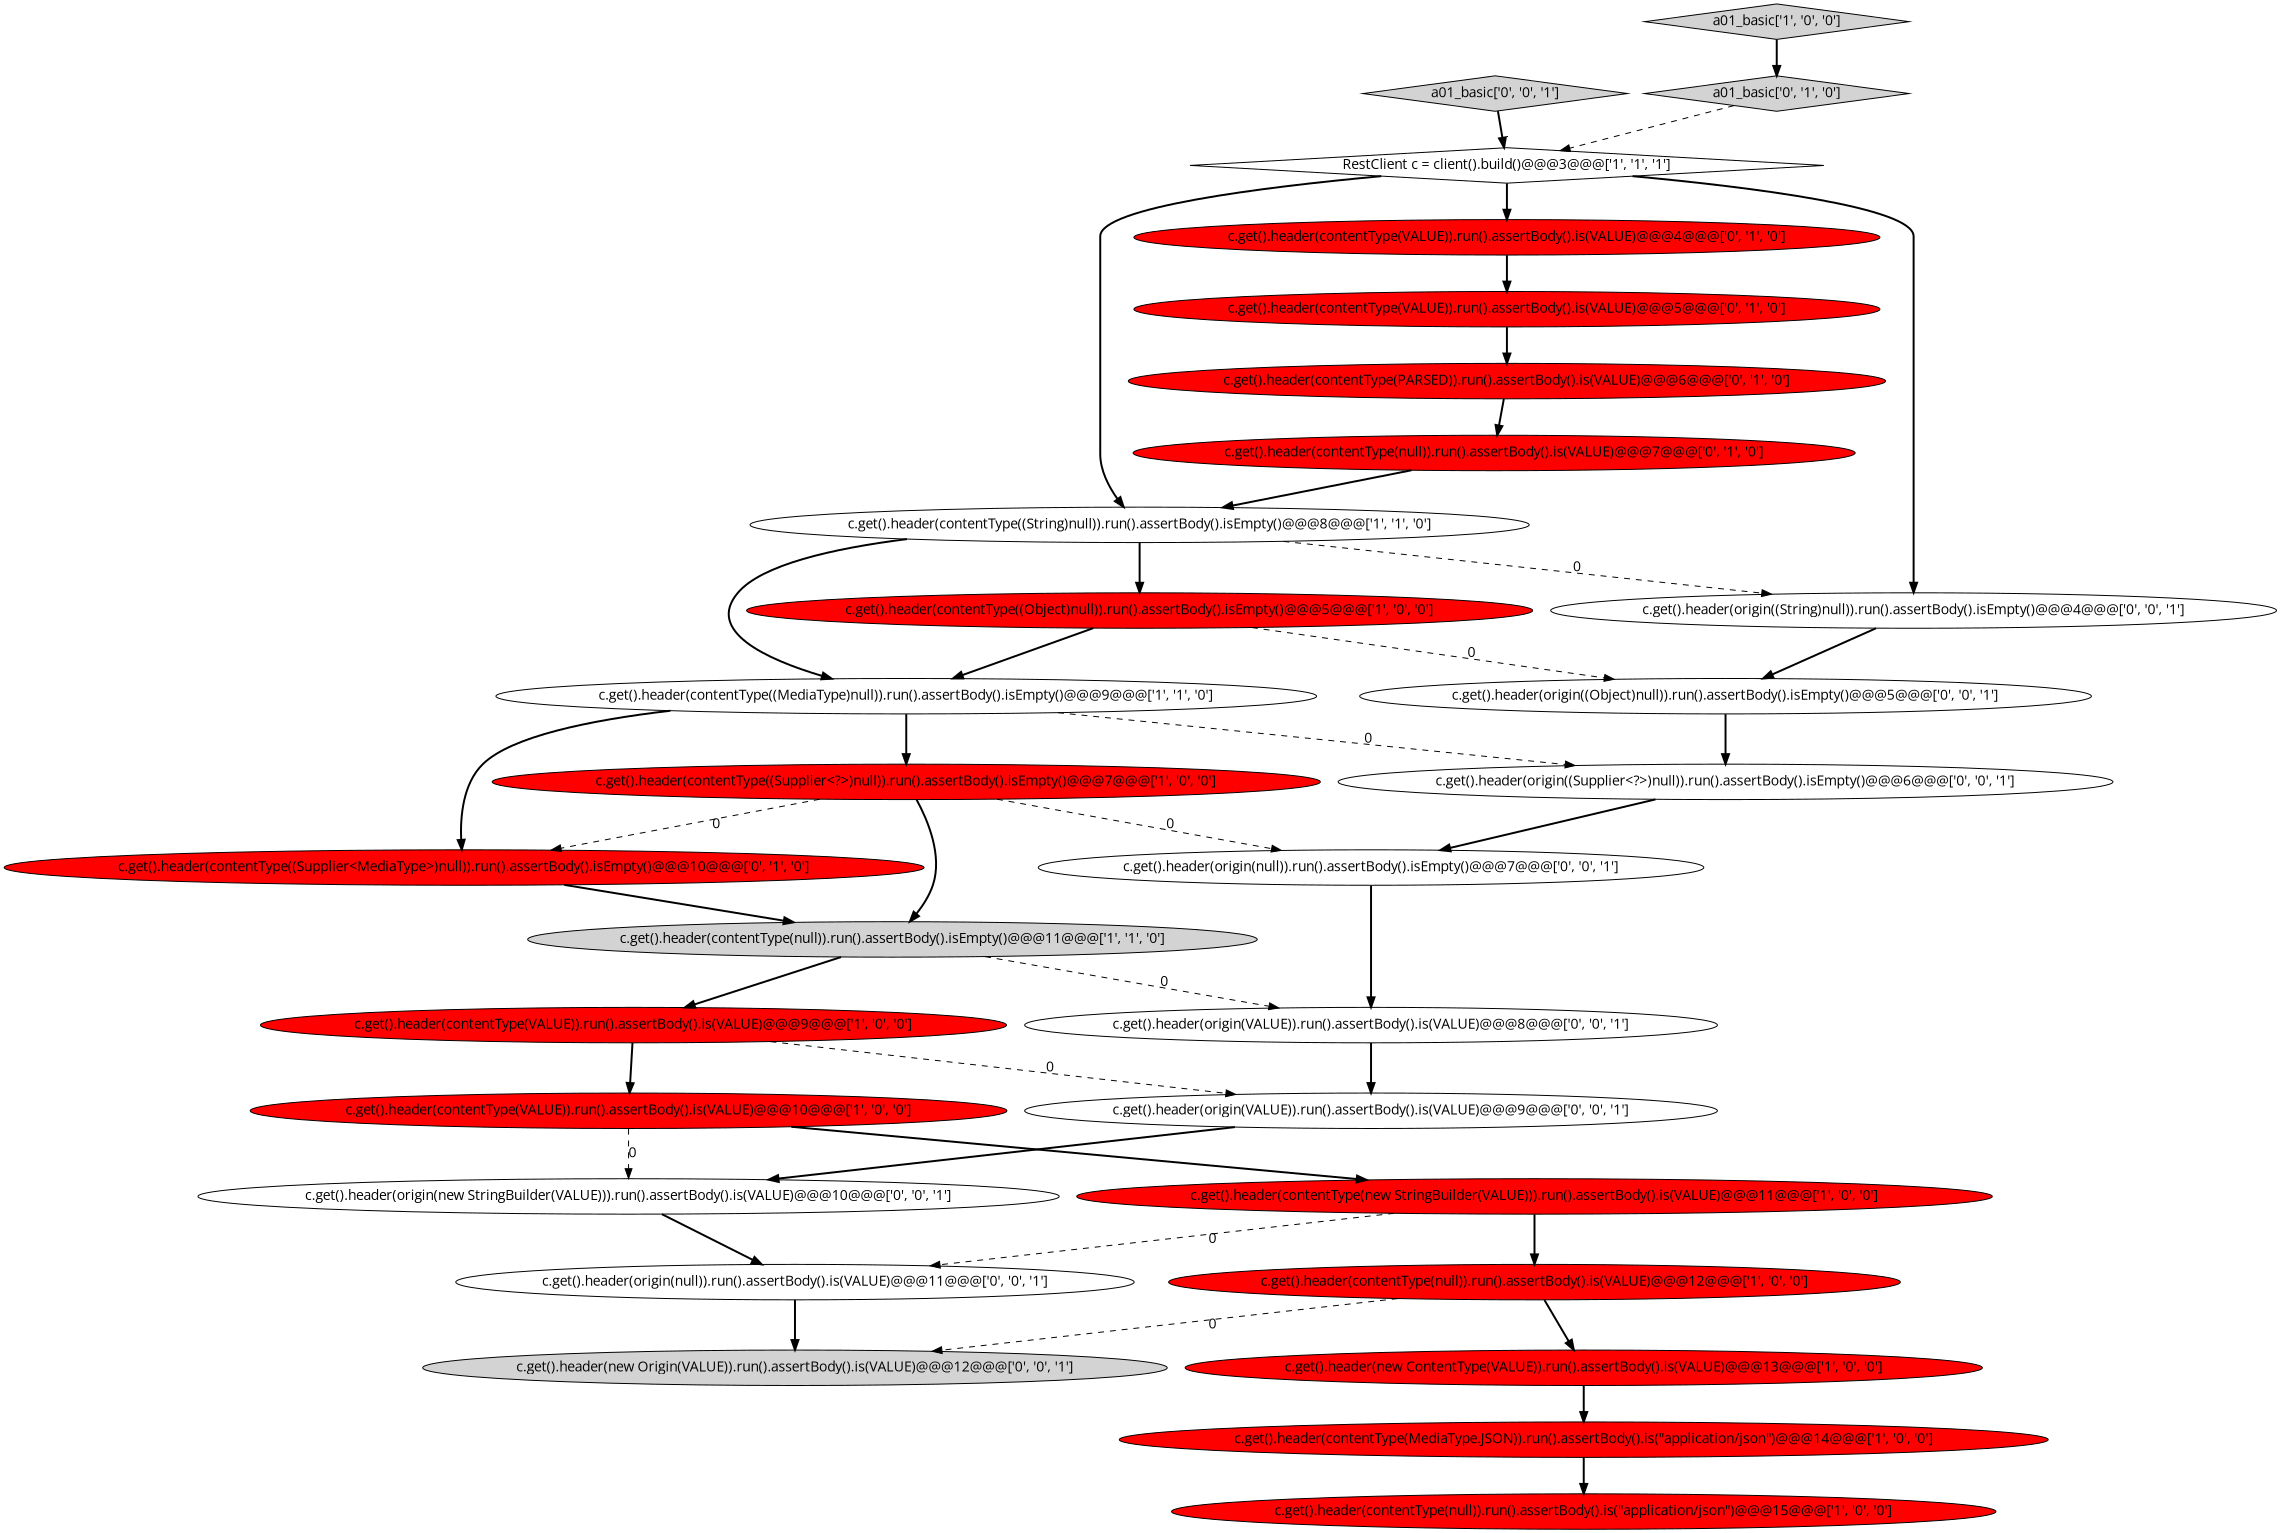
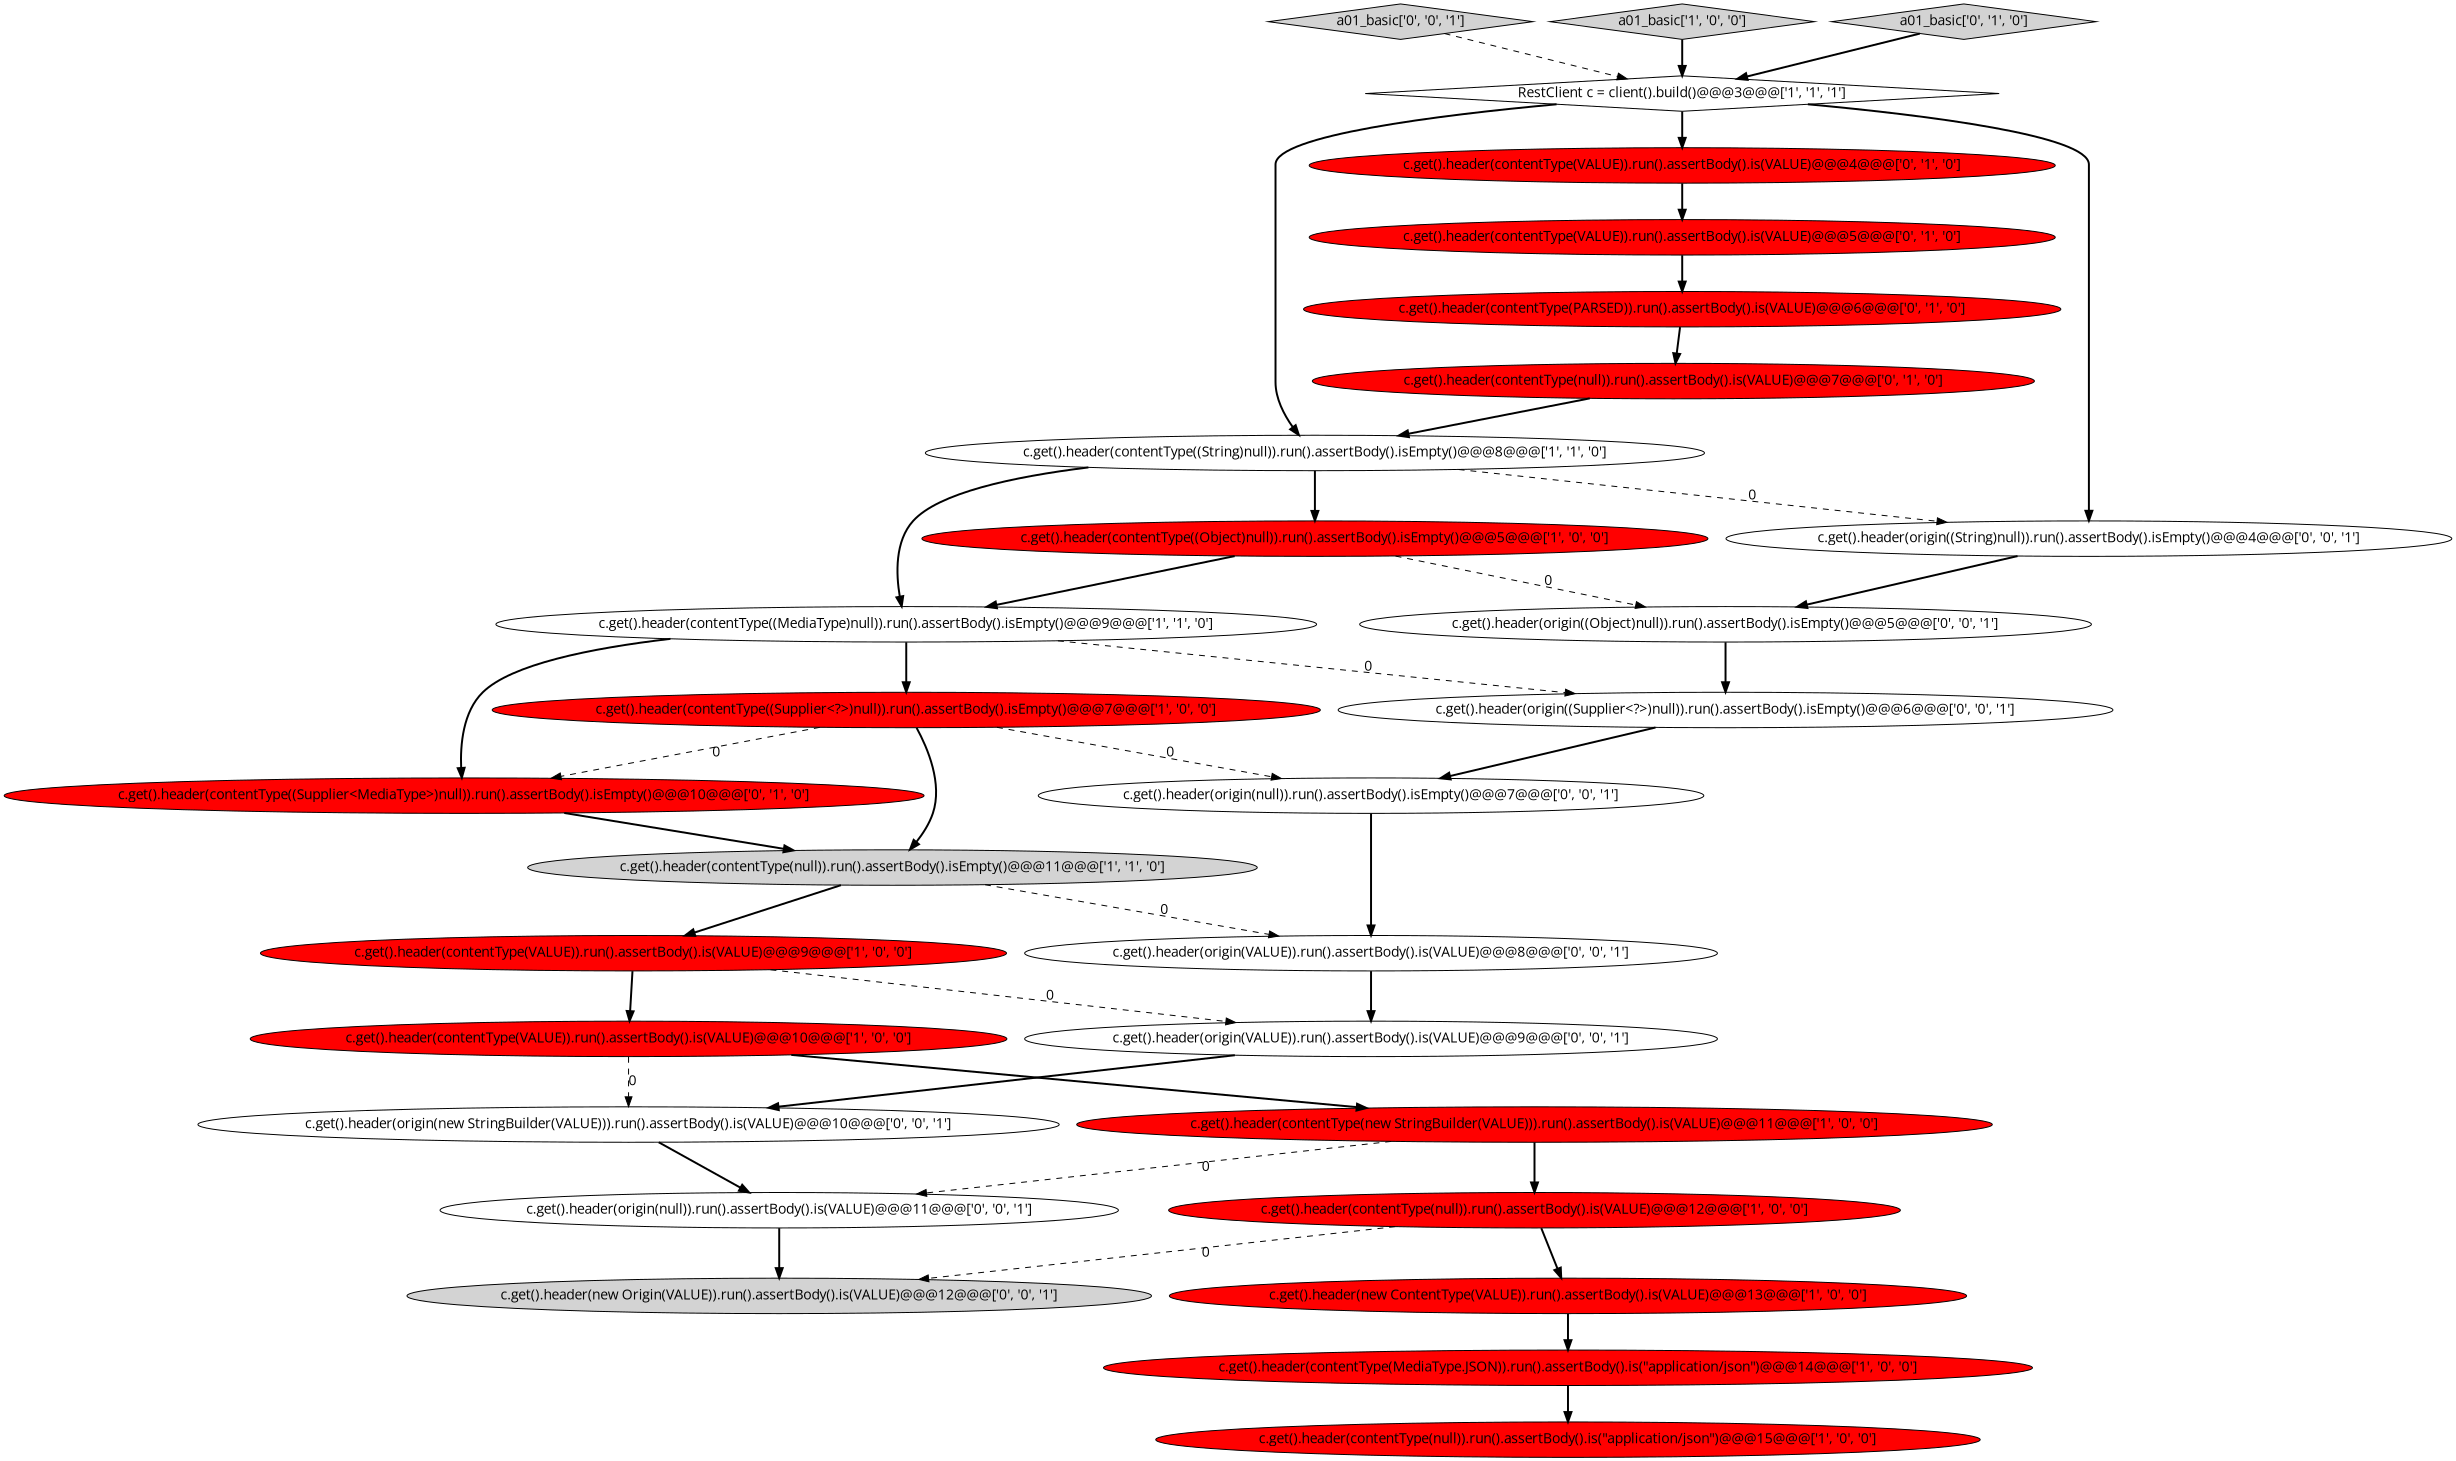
edge "a01_basic['1', '0', '0']" -> "a01_basic['0', '1', '0']": now "a01_basic['1', '0', '0']" -> "RestClient c = client().build()@@@3@@@['1', '1', '1']"
edge "a01_basic['0', '0', '1']" -> "RestClient c = client().build()@@@3@@@['1', '1', '1']": style bold -> dashed
edge "a01_basic['0', '1', '0']" -> "RestClient c = client().build()@@@3@@@['1', '1', '1']": style dashed -> bold
